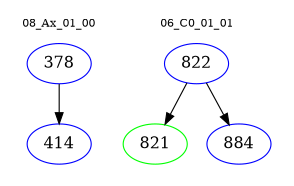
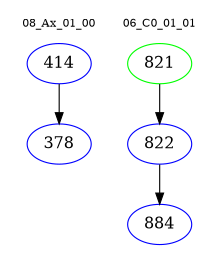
edge "378" -> "414": reversed
edge "822" -> "821": reversed
